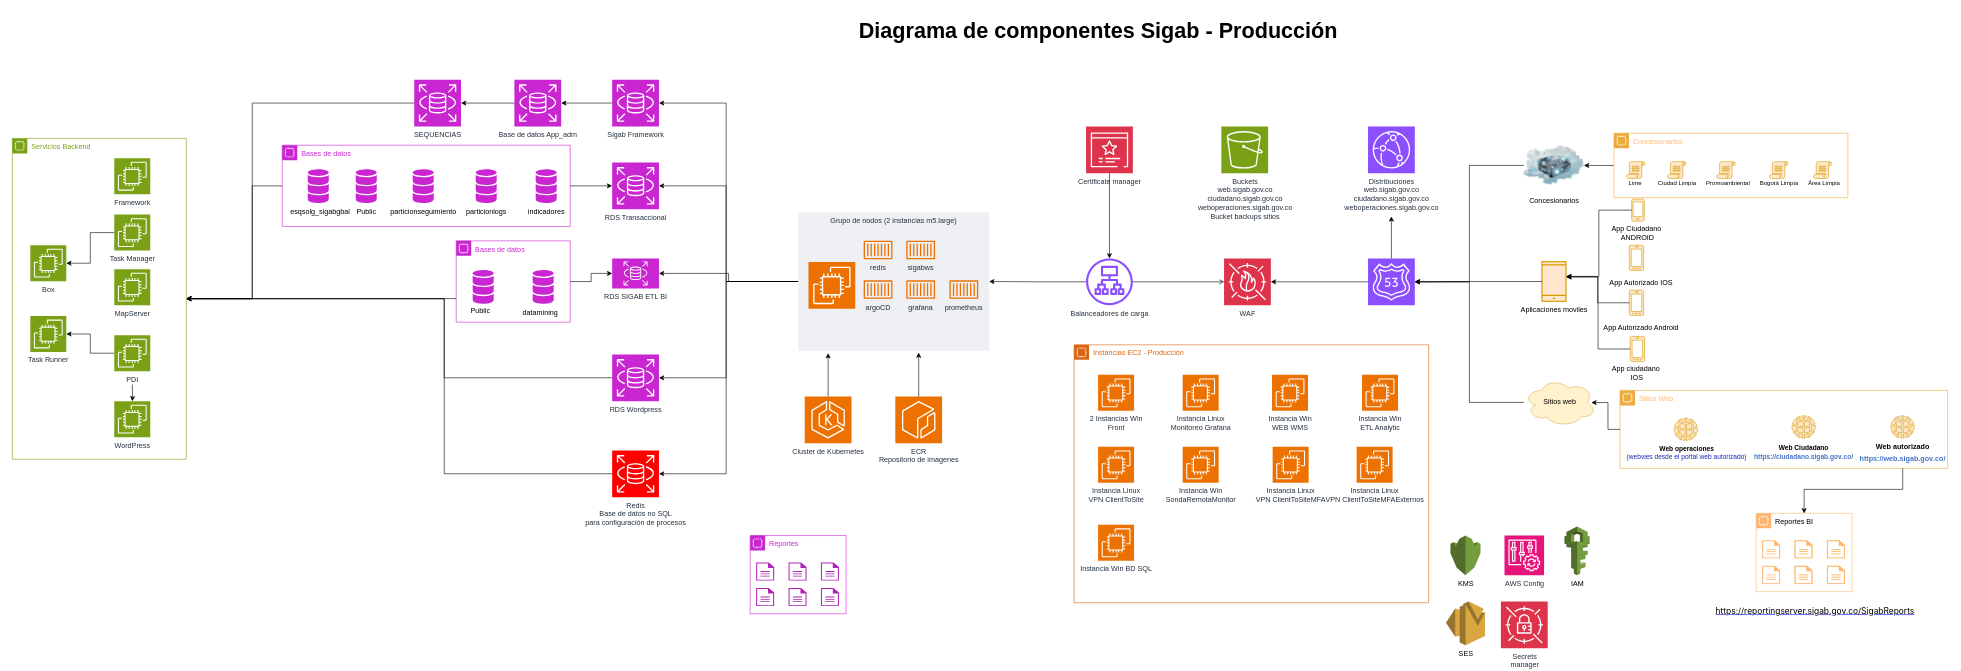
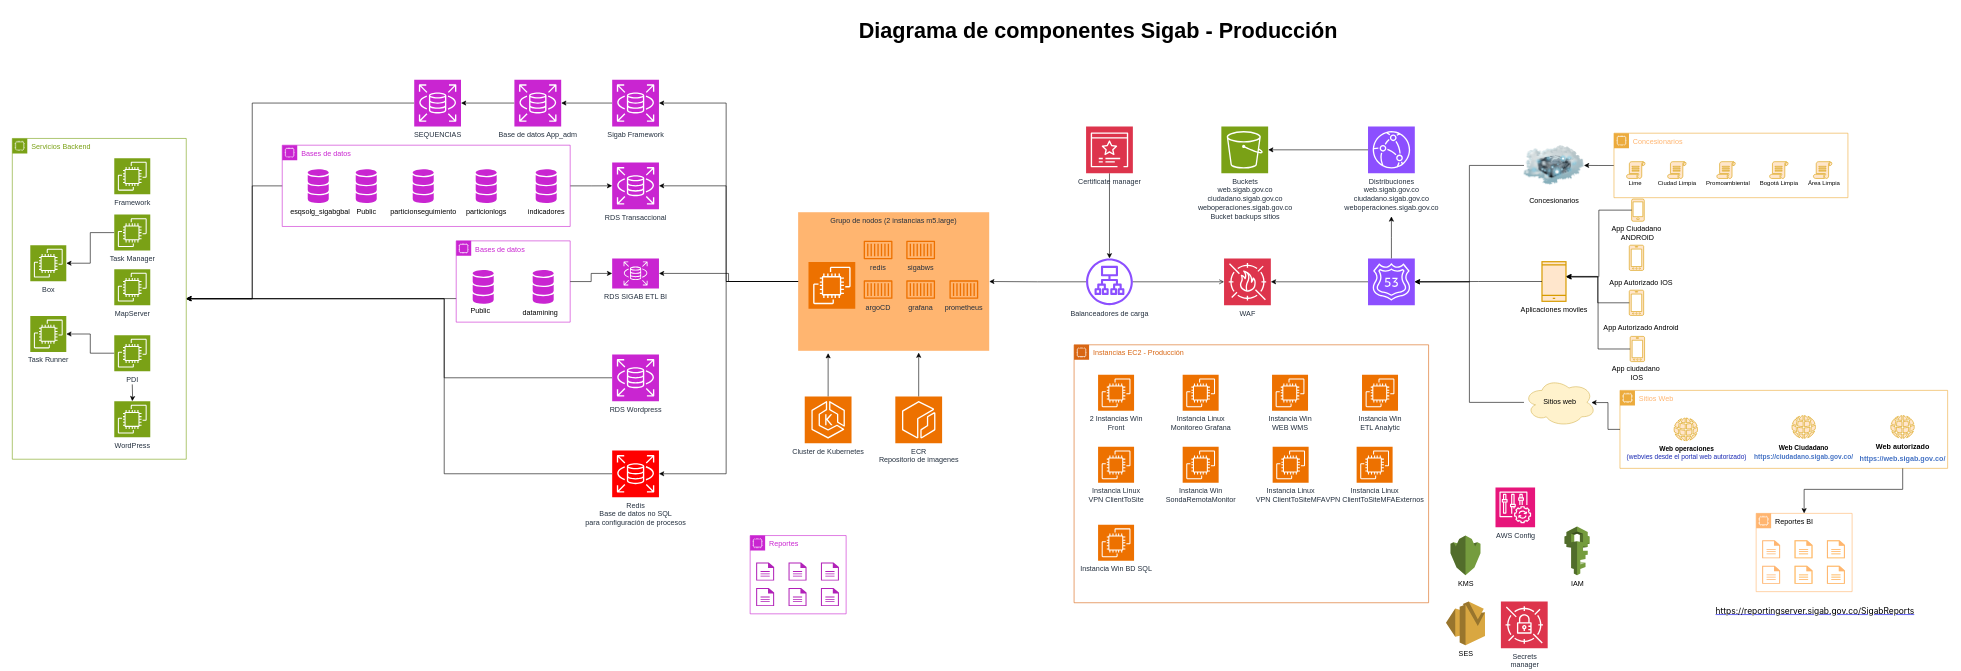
edge "Distribuciones web.sigab.gov.co ciudadano.sigab.gov.co weboperaciones.sigab.gov.co" -> "Buckets web.sigab.gov.co ciudadano.sigab.gov.co weboperaciones.sigab.gov.co Bucket backups sitios": added
node "Grupo de nodos (2 instancias m5.large)": fillcolor #eff0f3 -> #ffb570
edge "Grupo de nodos (2 instancias m5.large)" -> "RDS Wordpress": removed
node "AWS Config": moved (1525, 555) -> (1516, 507)
